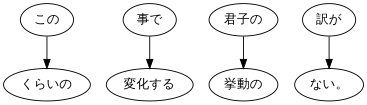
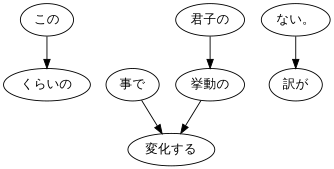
edge "訳が" -> "ない。": reversed
edge "挙動の" -> "変化する": added
